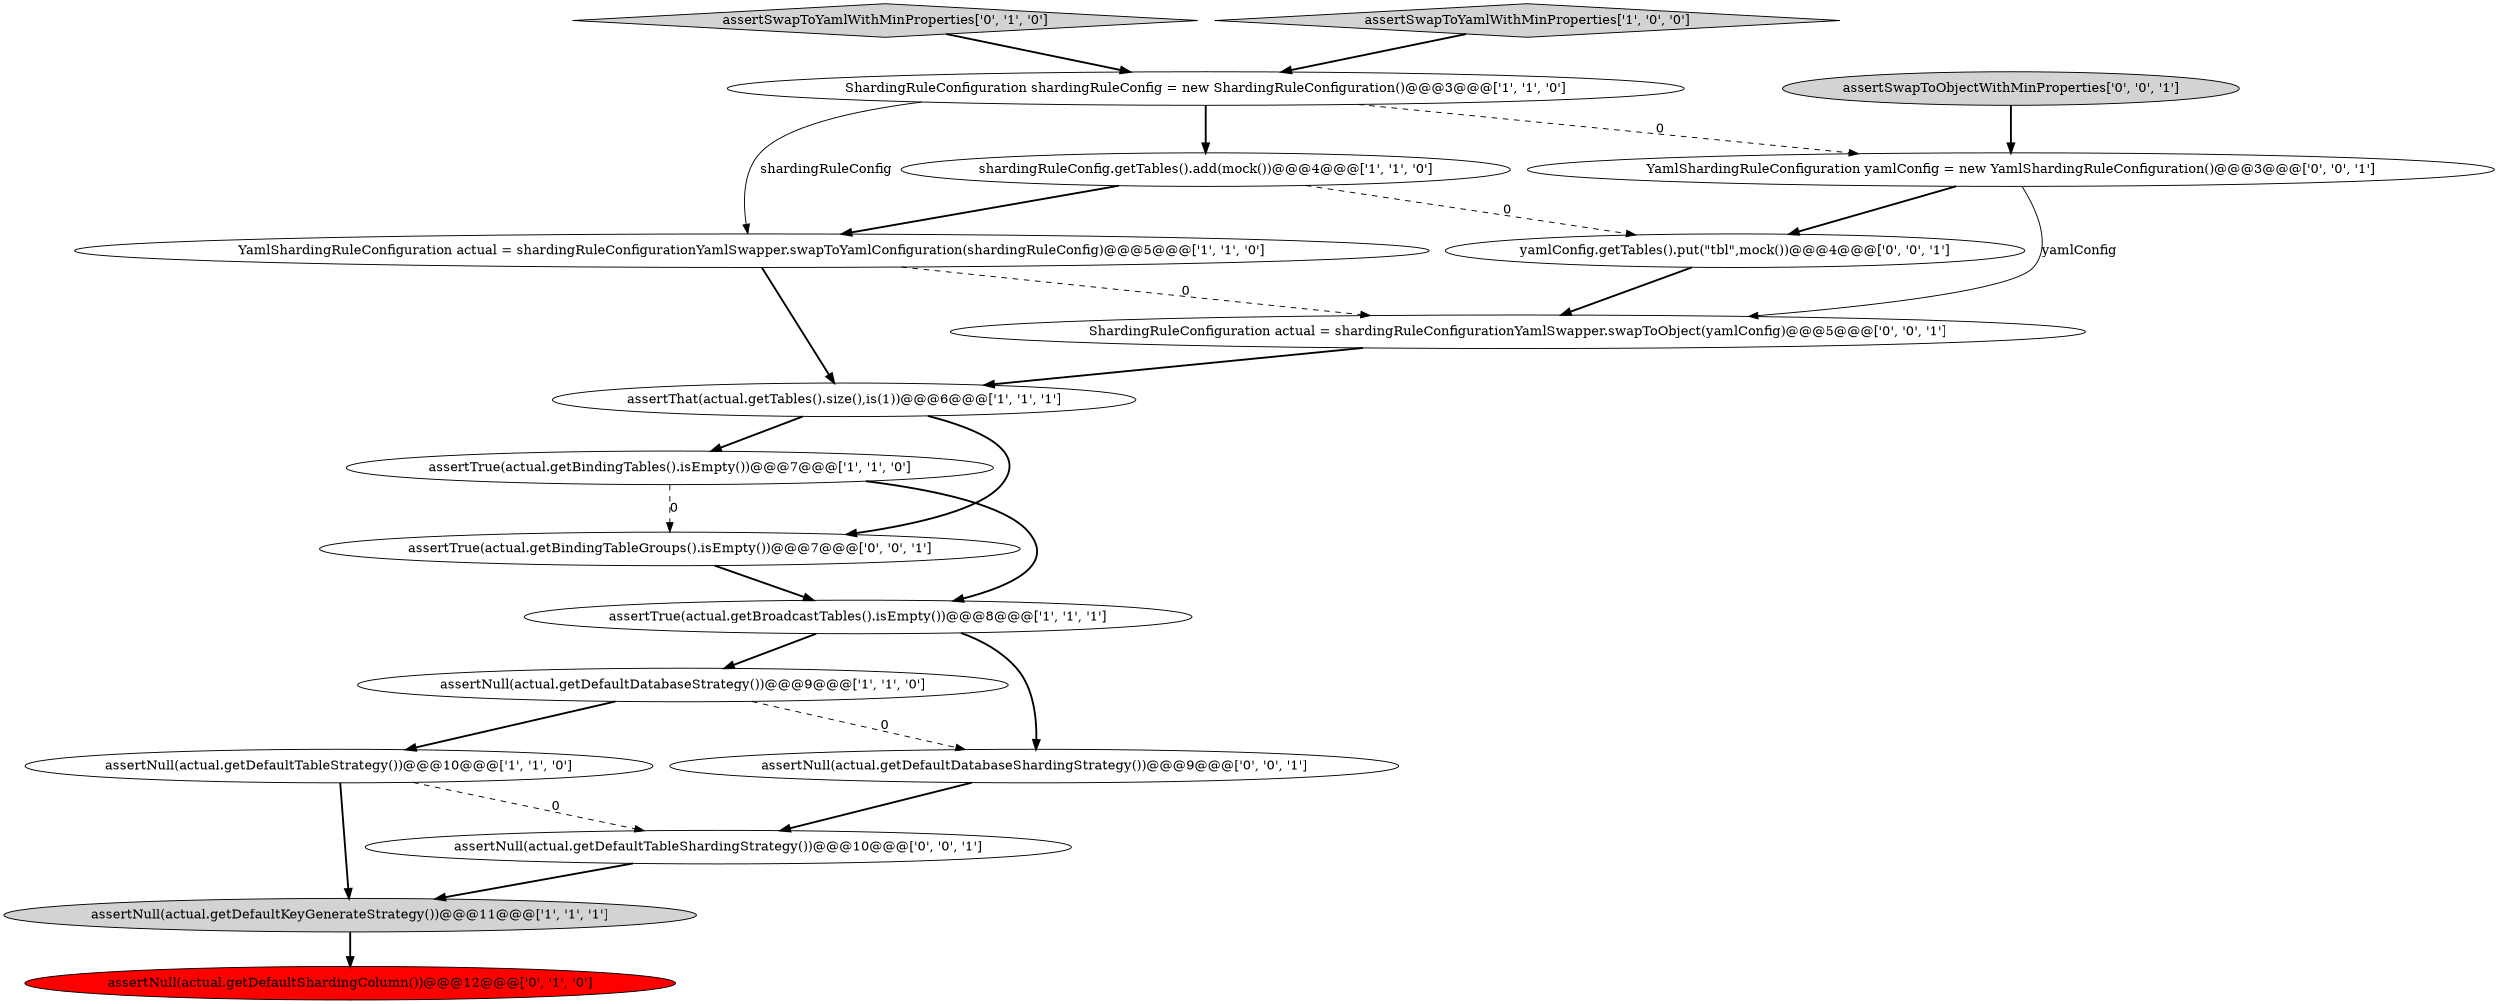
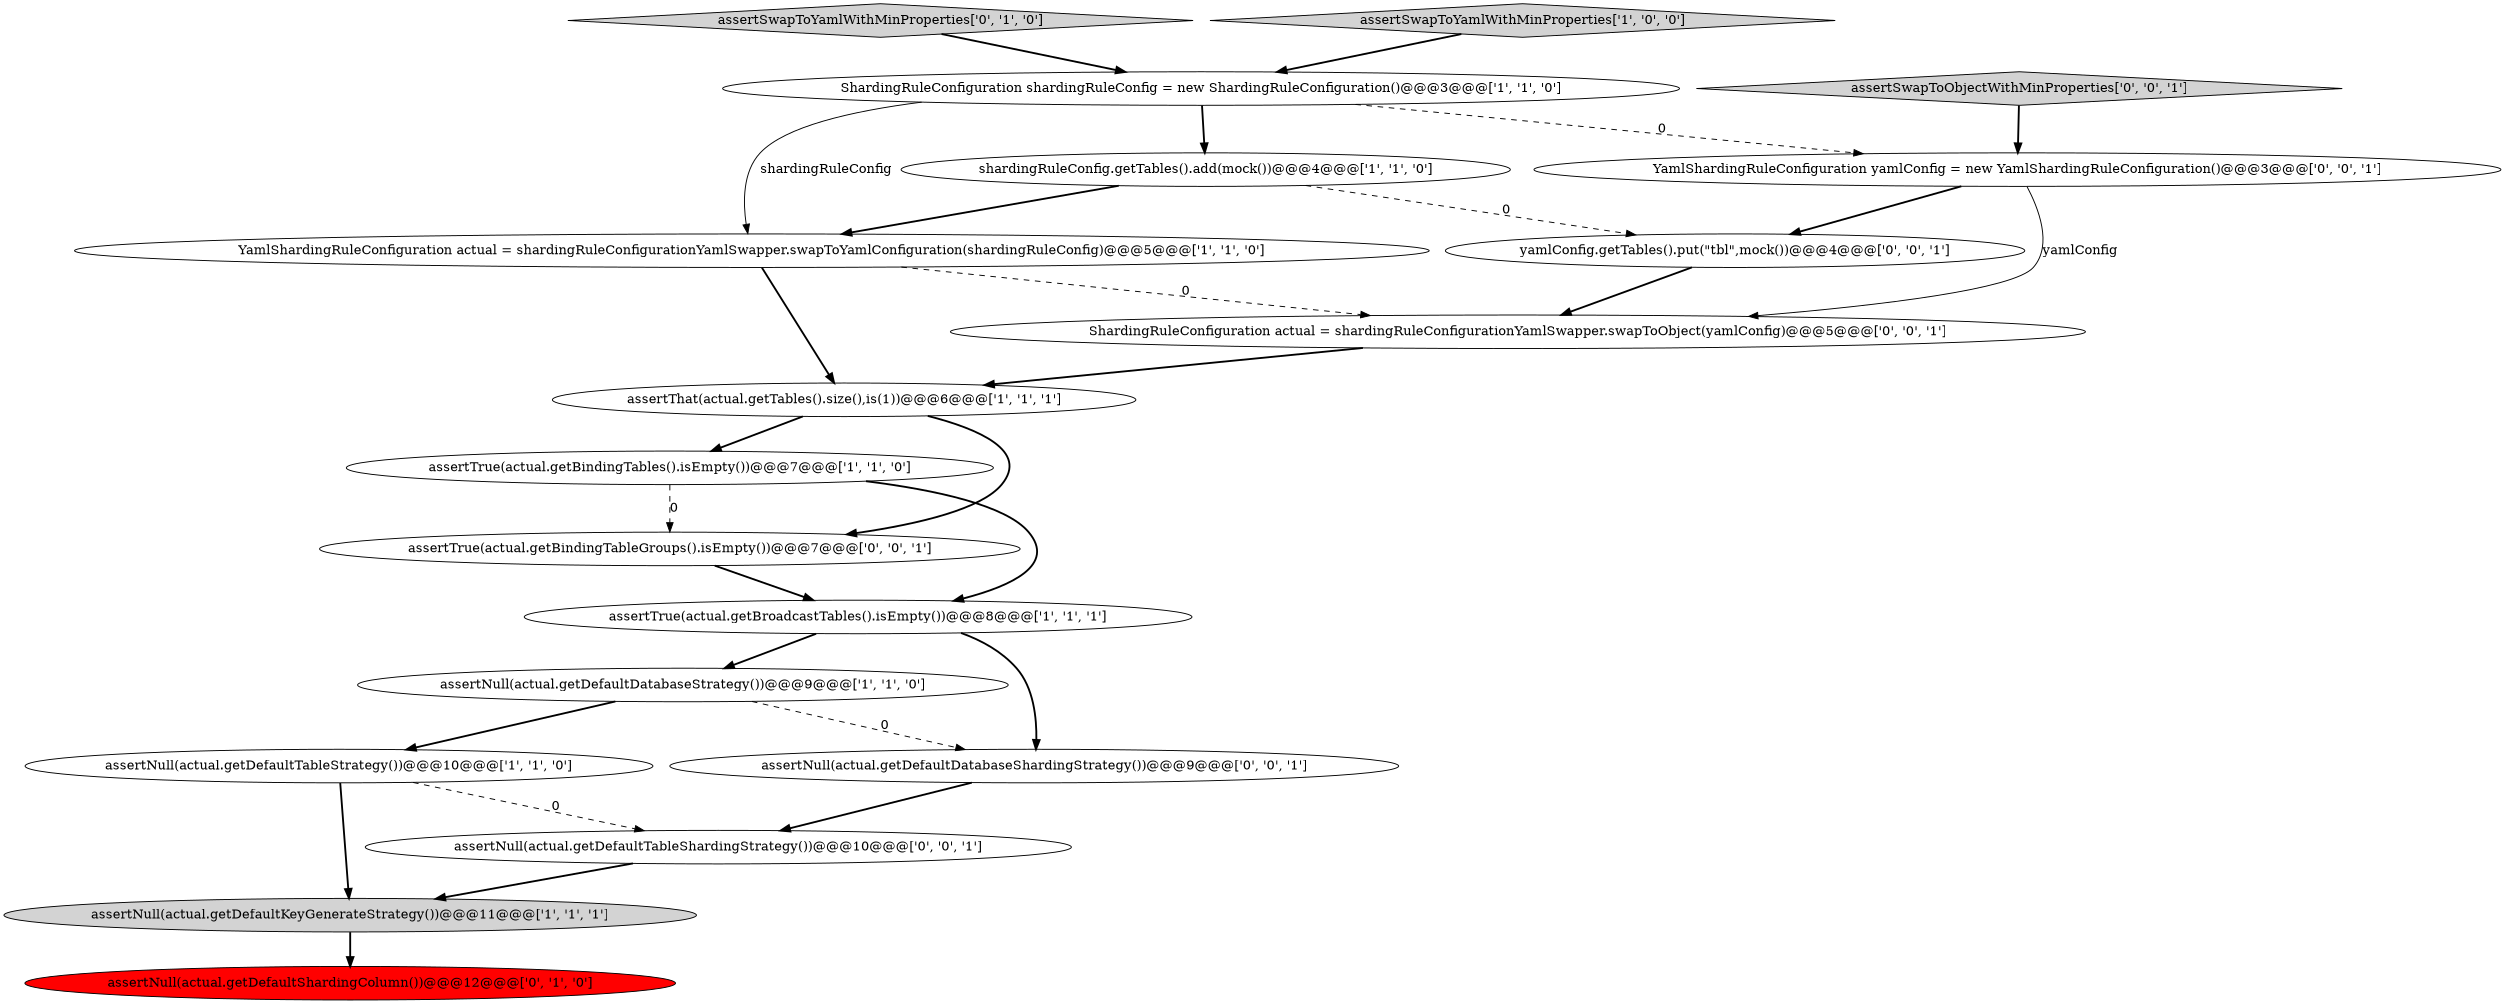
node "assertSwapToObjectWithMinProperties['0', '0', '1']": shape ellipse -> diamond
